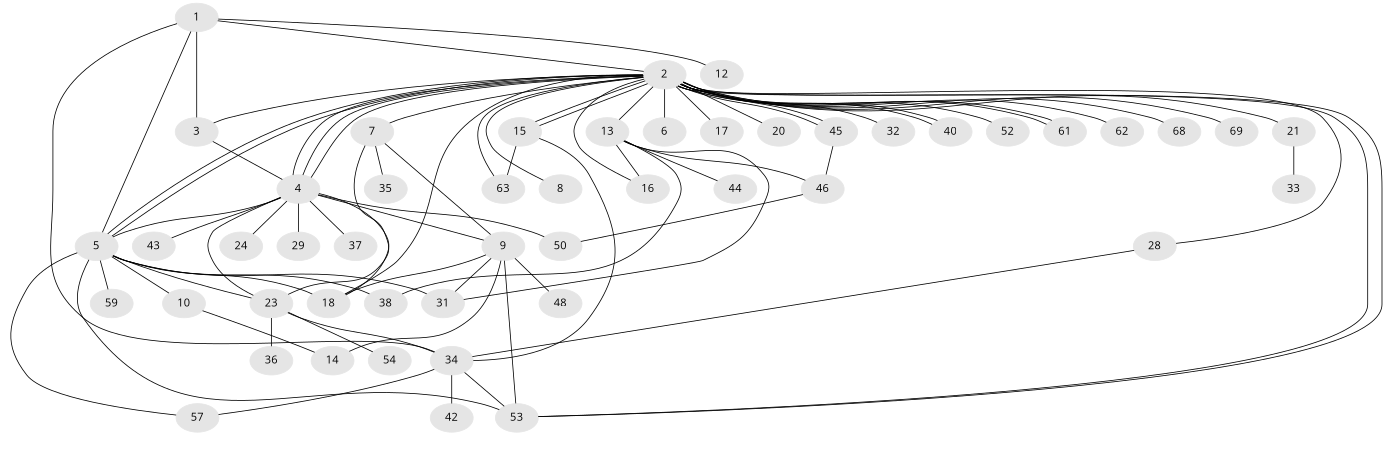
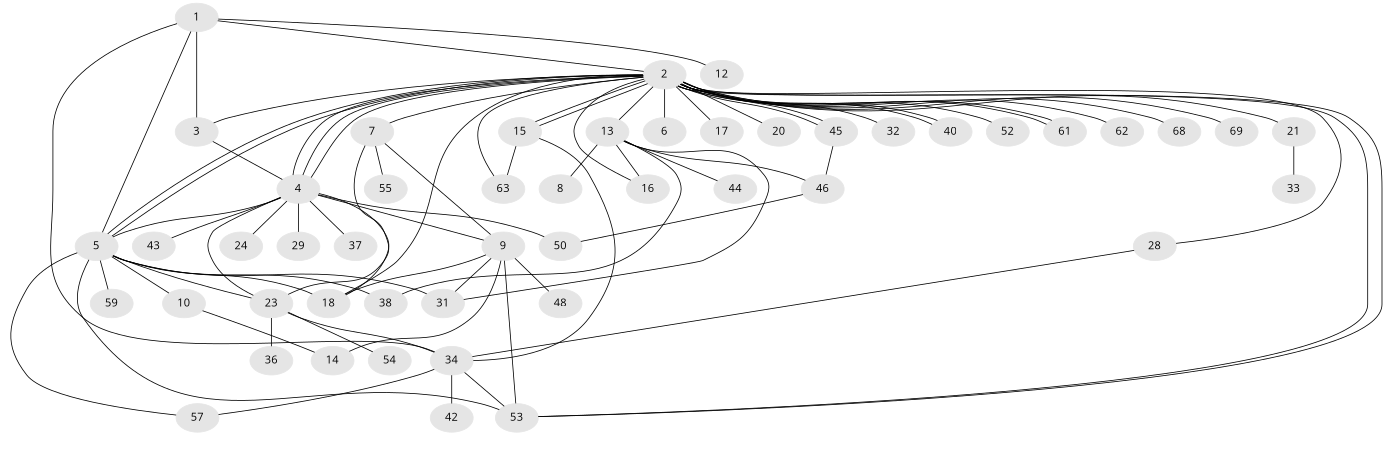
edge "2" -- "8": now "13" -- "8"
node "35": label "35" -> "55"
